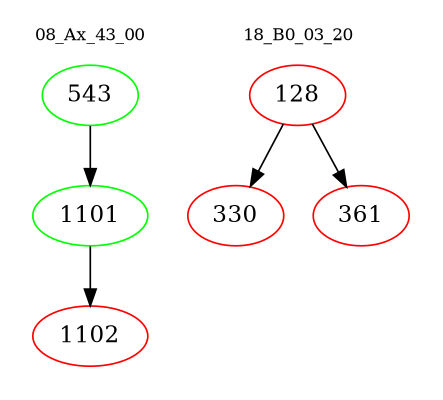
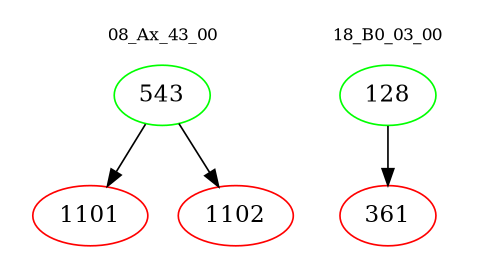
cluster "18_B0_03_20": label "18_B0_03_20" -> "18_B0_03_00"
node "128": color red -> green
node "1101": color green -> red
node "330": removed
edge "1101" -> "1102": now "543" -> "1102"
